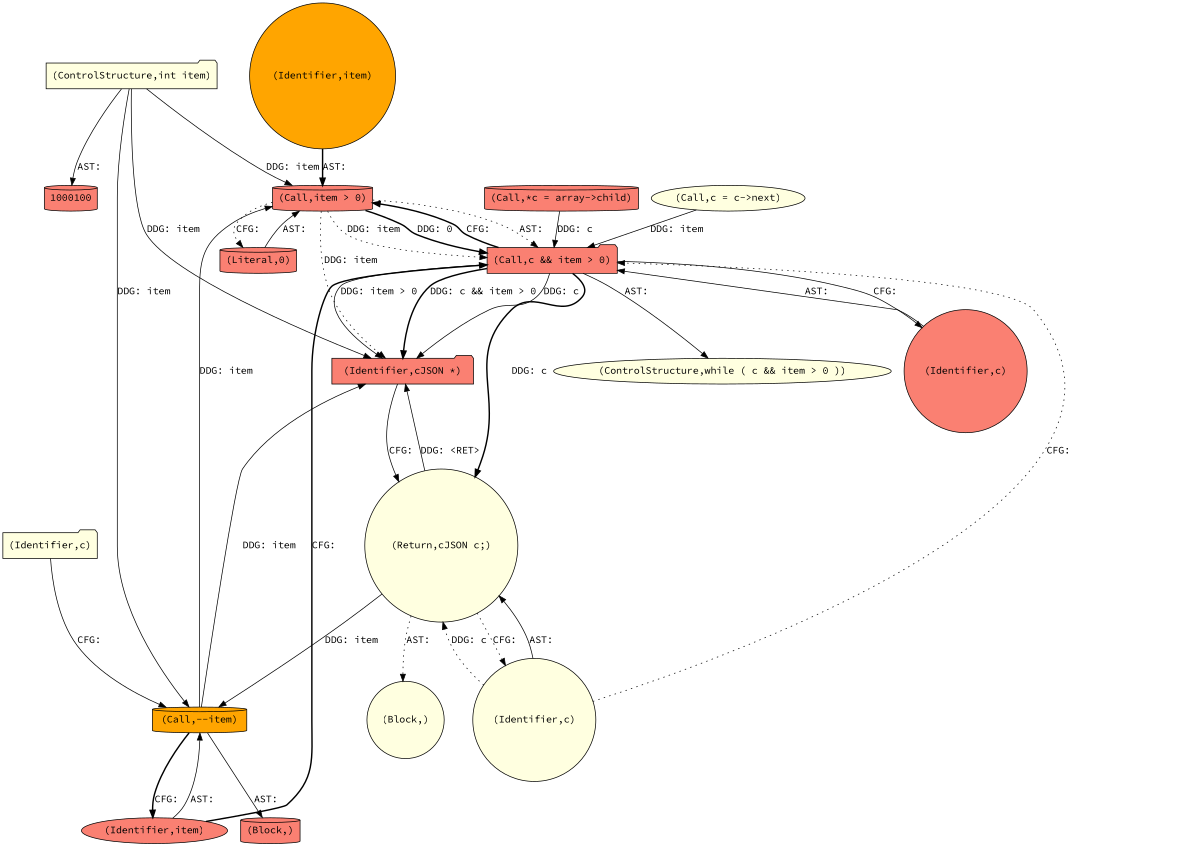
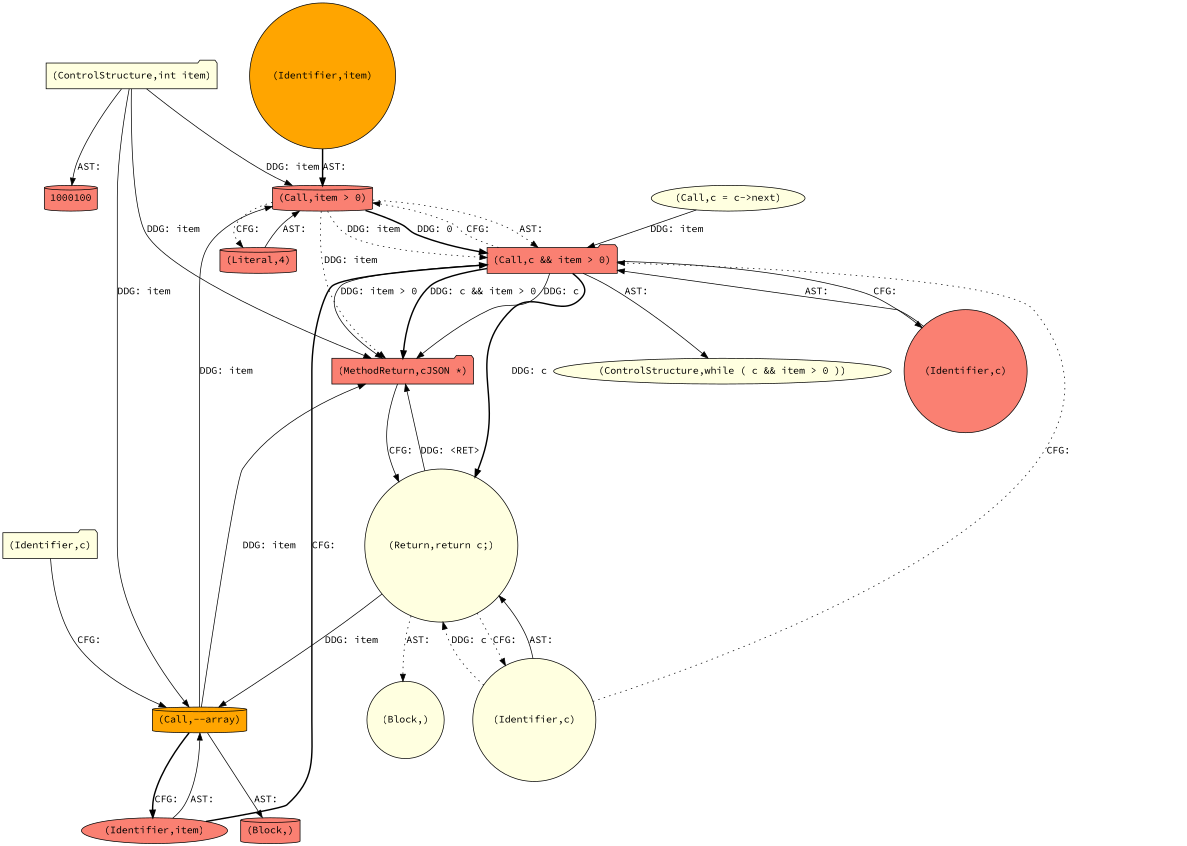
node "(Call,*c = array->child)": removed
edge "(Call,c && item > 0)" -> "(Call,item > 0)": style bold -> dotted
node "(Literal,0)": label "(Literal,0)" -> "(Literal,4)"
node "(Identifier,cJSON *)": label "(Identifier,cJSON *)" -> "(MethodReturn,cJSON *)"
node "(Return,cJSON c;)": label "(Return,cJSON c;)" -> "(Return,return c;)"
node "(Call,--item)": label "(Call,--item)" -> "(Call,--array)"
